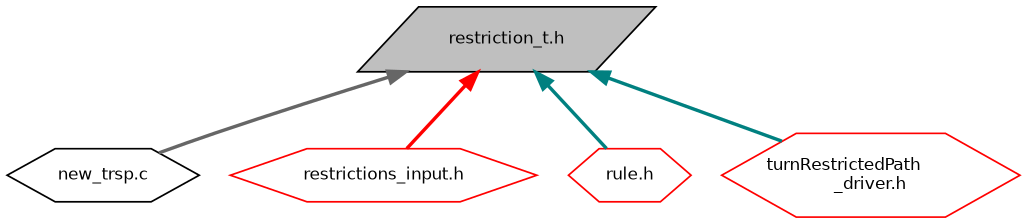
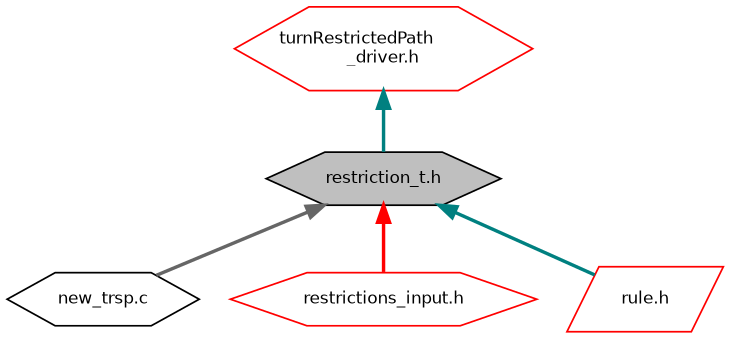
node "restriction_t.h": shape parallelogram -> hexagon
edge "turnRestrictedPath _driver.h" -> "restriction_t.h": reversed
node "rule.h": shape hexagon -> parallelogram
